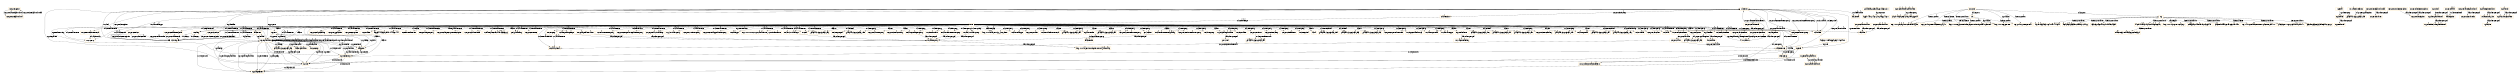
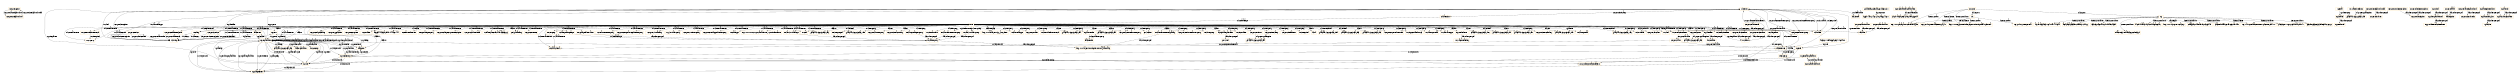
edge "org:Membership" -> "owl:Person": now "org:Membership" -> "wot:providesInteractionPattern"
edge "vcnt-core:" -> "http://purl.org/net/mpoveda": removed, label "dcterms:creator"
edge "org:OrganizationalCollaboration" -> "5b8d77ab6da6e05457ac67baa8588eb9": label "org:roleProperty" -> "owl:equivalentClass"
edge "org:unitOf" -> "org:subOrganizationOf": label "core:subPropertyOf" -> "rdfs:subPropertyOf"
edge "vcnt-core:avatar" -> "foaf:depiction": label "owl:intersectionOf" -> "rdfs:subPropertyOf"
node "wot:hasPrimarySite": label "wot:hasPrimarySite" -> "org:hasPrimarySite"
node "http://www.oeg-upm.net/": removed
node "org:transitiveSubOrganizationOf": label "org:transitiveSubOrganizationOf" -> "org:providesInteractionPattern"
edge "NULL" -> "ssn:hasOperatingProperty": removed, label "owl:onProperty"
edge "NULL" -> "ssn:OperatingProperty": label "hasKey:allValuesFrom" -> "owl:allValuesFrom"
edge "NULL" -> "ssn:MeasurementProperty": label "wot:defaultValue" -> "owl:allValuesFrom"
edge "NULL" -> "vcnt-core:HumidityAmbientProperty": label "org:remuneration" -> "owl:someValuesFrom"
edge "NULL" -> "ssn:hasMeasurementProperty": label "owl:onProperty" -> "org:memberDuring"
edge "NULL" -> "wot:hasInputData": label "owl:onProperty" -> "org:hasPost"
edge "NULL" -> "wot:isWritable": label "owl:memberDuring" -> "owl:onProperty"
edge "NULL" -> "vcnt-core:describes": label "owl:onProperty" -> "owl:disjointWith"
edge "NULL" -> "wot:InteractionPattern": label "owl:allValuesFrom" -> "heldBy:allValuesFrom"
edge "NULL" -> "vcnt-core:actsOn": label "holds:onProperty" -> "owl:onProperty"
edge "d48e41d1a9a8b4159021bba62a2e6fac" -> "edaac00e537ed7a9f2f3c62c0decd56b": now "org:" -> "edaac00e537ed7a9f2f3c62c0decd56b"
node "vcnt-mpoveda:VirtualThing": label "vcnt-mpoveda:VirtualThing" -> "vcnt-core:VirtualThing"
node "org:originalOrganization": label "org:originalOrganization" -> "fac:originalOrganization"
node "-6f4a599b:15c82830f5a:-7ff4": removed
node "wot:asahi": label "wot:asahi" -> "wot:href"
edge "foaf:Agent" -> "org:Post": now "org:ChangeEvent" -> "org:Post"
edge "wot:CommunicationProtocol" -> "wot:Property": label "owl:disjointWith" -> "wot:isRequired"
edge "ssn:hasOperatingRange" -> "ssn:hasProperty": label "rdfs:subPropertyOf" -> "owl:onDataRange"
edge "vcnt-core:monitors" -> "-6f4a599b:15c82830f5a:-7ffa": label "owl:expressedInFormat" -> "owl:propertyChainAxiom"
edge "vcnt-core:deviceName" -> "wot:name": label "org:hasRegisteredSite" -> "rdfs:subPropertyOf"
edge "vcnt-core:serviceName" -> "wot:name": label "vcnt-core:serviceName" -> "rdfs:subPropertyOf"
edge "ssn:hasMeasurementCapability" -> "ssn:hasProperty": now "ssn:hasMeasurementCapability" -> "http://www.loa-cnr.it/ontologies/DUL.owl#hasQuality"
edge "org:Organization" -> "org:Role": added, label "owl:disjointWith"
